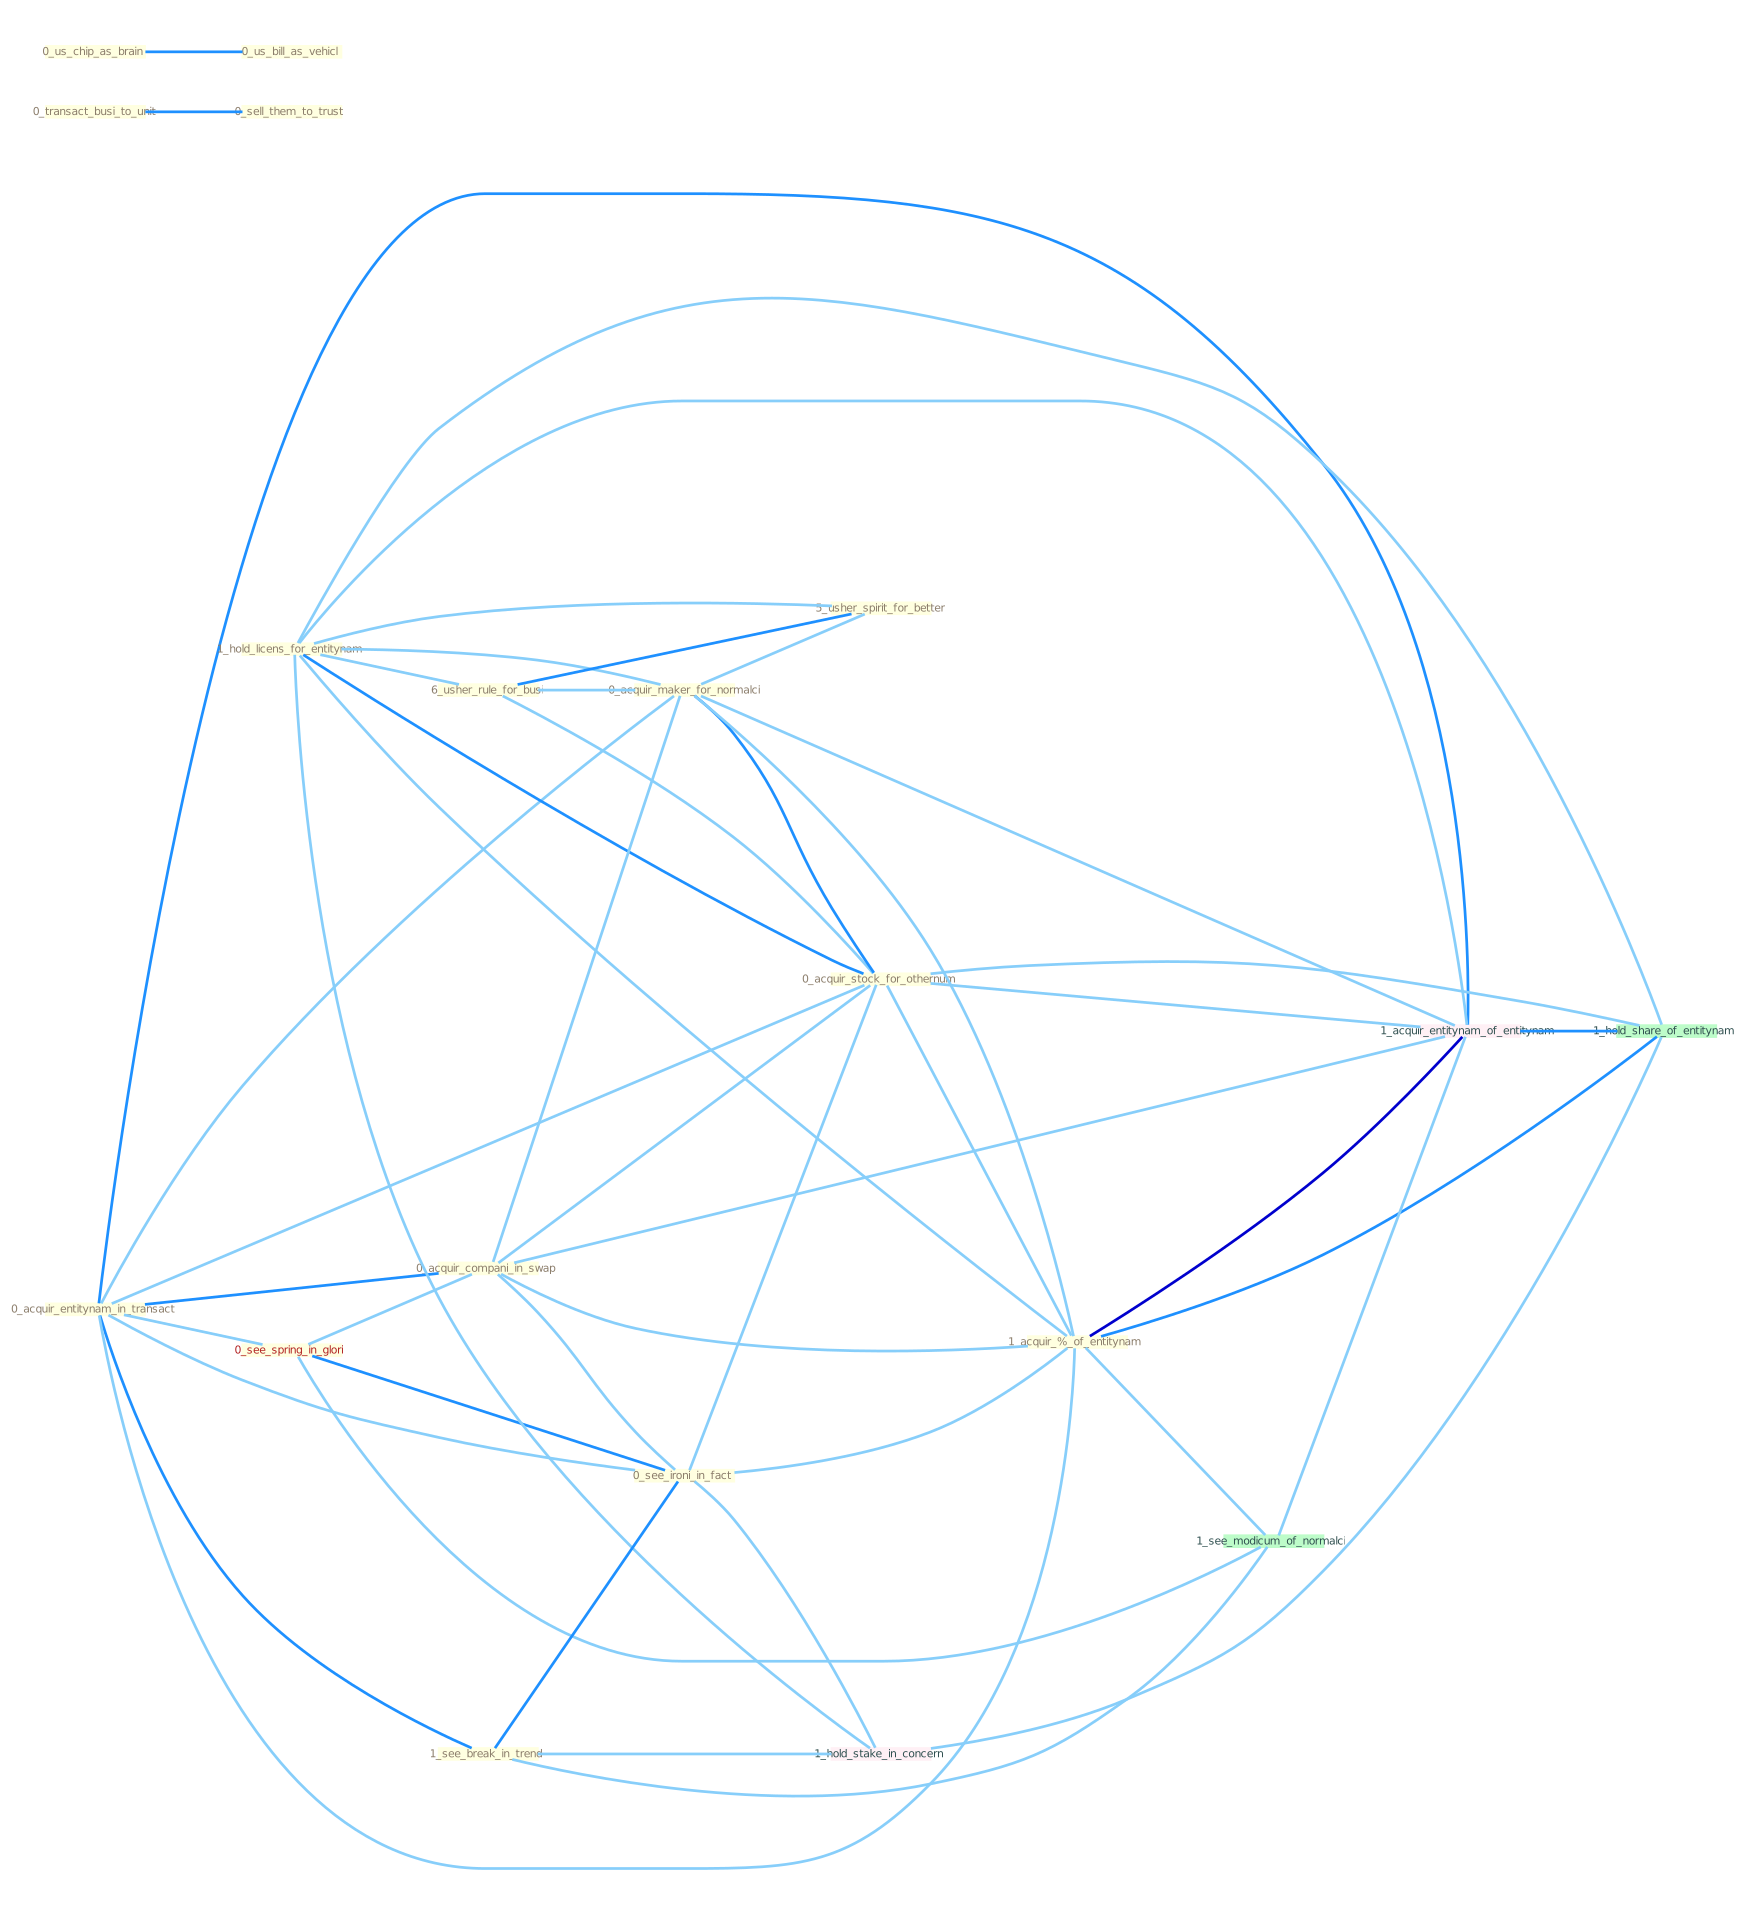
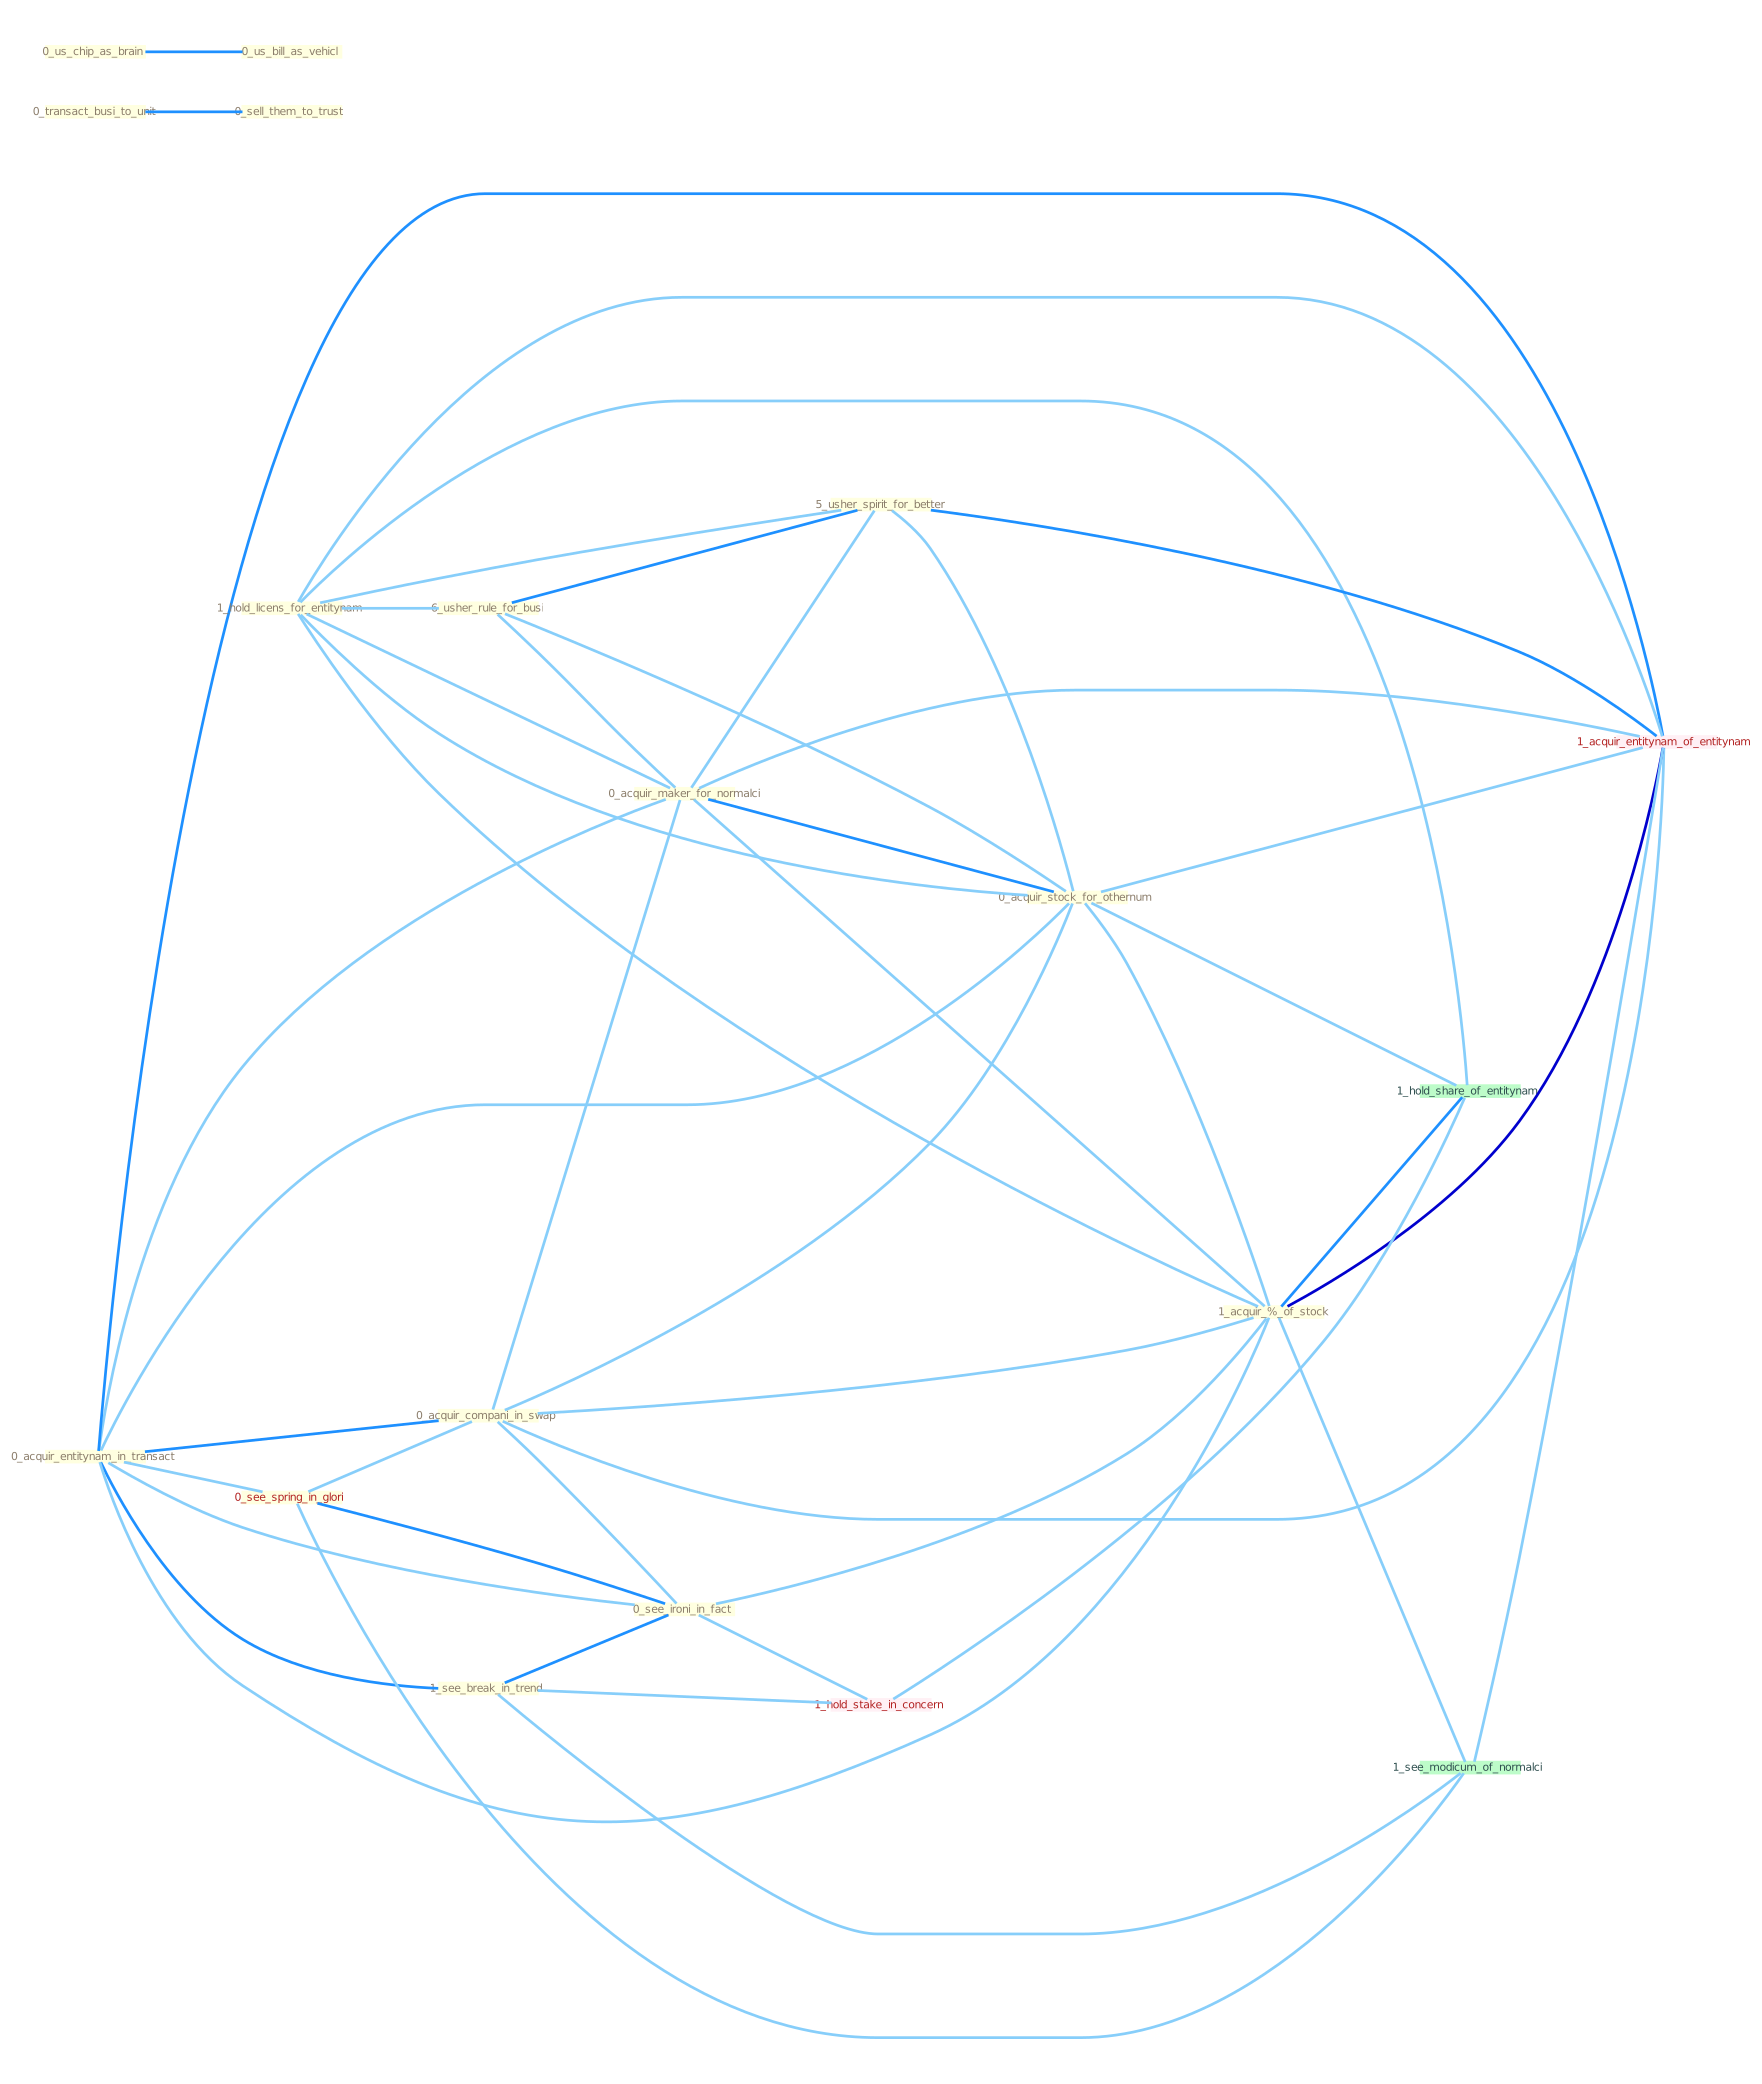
edge "1_hold_licens_for_entitynam" -- "0_acquir_stock_for_othernum": color #1e90ff -> #87cefa
node "1_acquir_entitynam_of_entitynam": fontcolor #2f4f4f -> #b22222
edge "1_acquir_entitynam_of_entitynam" -- "1_hold_share_of_entitynam": now "1_acquir_entitynam_of_entitynam" -- "5_usher_spirit_for_better"
edge "0_acquir_stock_for_othernum" -- "0_see_ironi_in_fact": now "0_acquir_stock_for_othernum" -- "5_usher_spirit_for_better"
edge "1_hold_licens_for_entitynam" -- "1_hold_stake_in_concern": removed
node "1_acquir_%_of_entitynam": label "1_acquir_%_of_entitynam" -> "1_acquir_%_of_stock"
node "1_hold_stake_in_concern": fontcolor #2f4f4f -> #b22222
